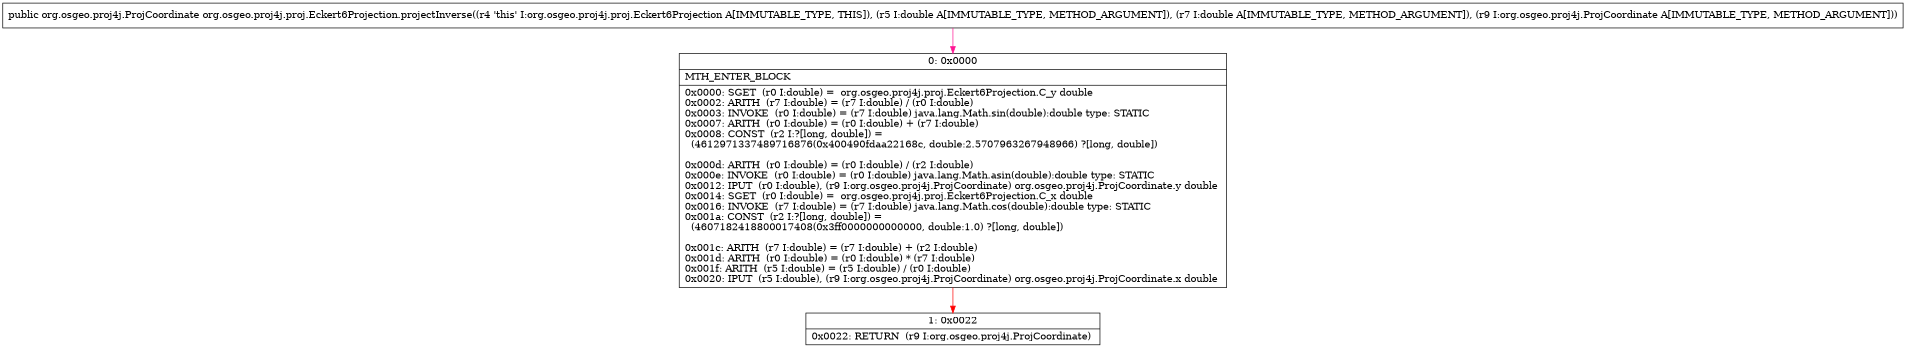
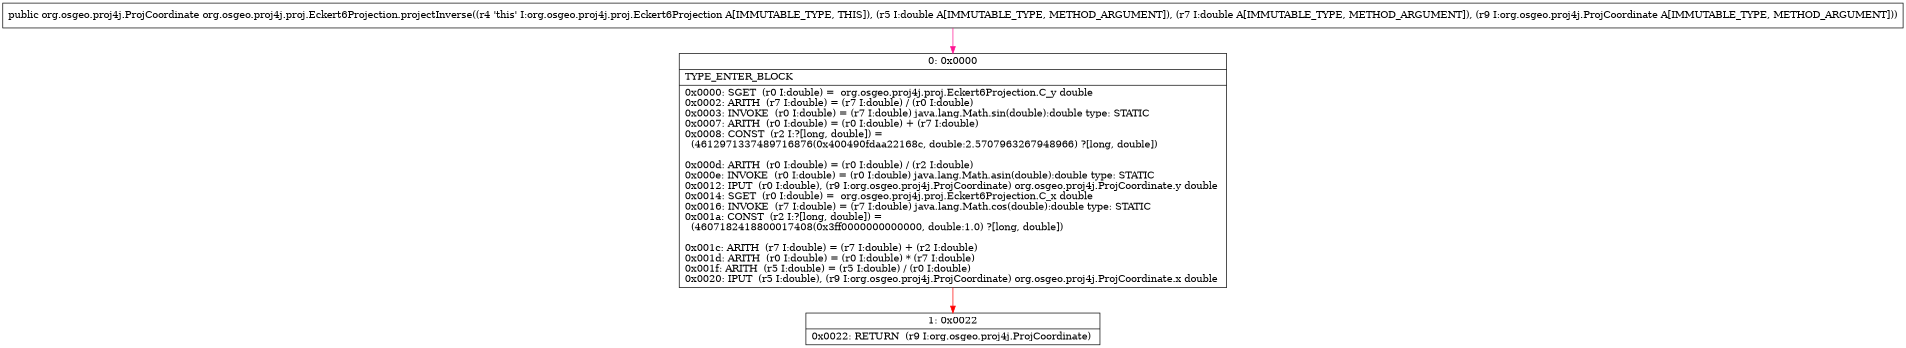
node "0: 0x0000": text "MTH_ENTER_BLOCK" -> "TYPE_ENTER_BLOCK"
